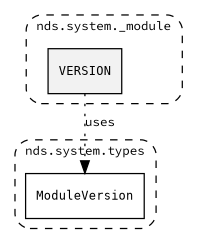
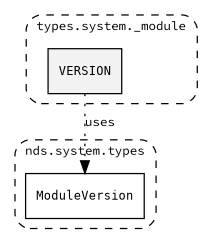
cluster "nds.system._module": label "nds.system._module" -> "types.system._module"
